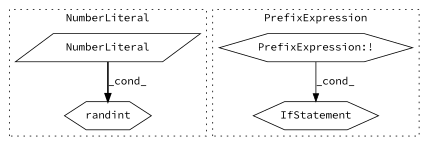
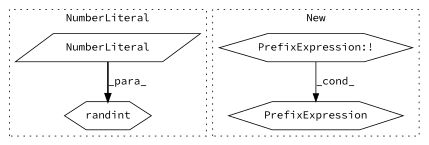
cluster "PrefixExpression": label "PrefixExpression" -> "New"
edge "NumberLiteral" -> "randint": label "_cond_" -> "_para_"
node "IfStatement": label "IfStatement" -> "PrefixExpression"
